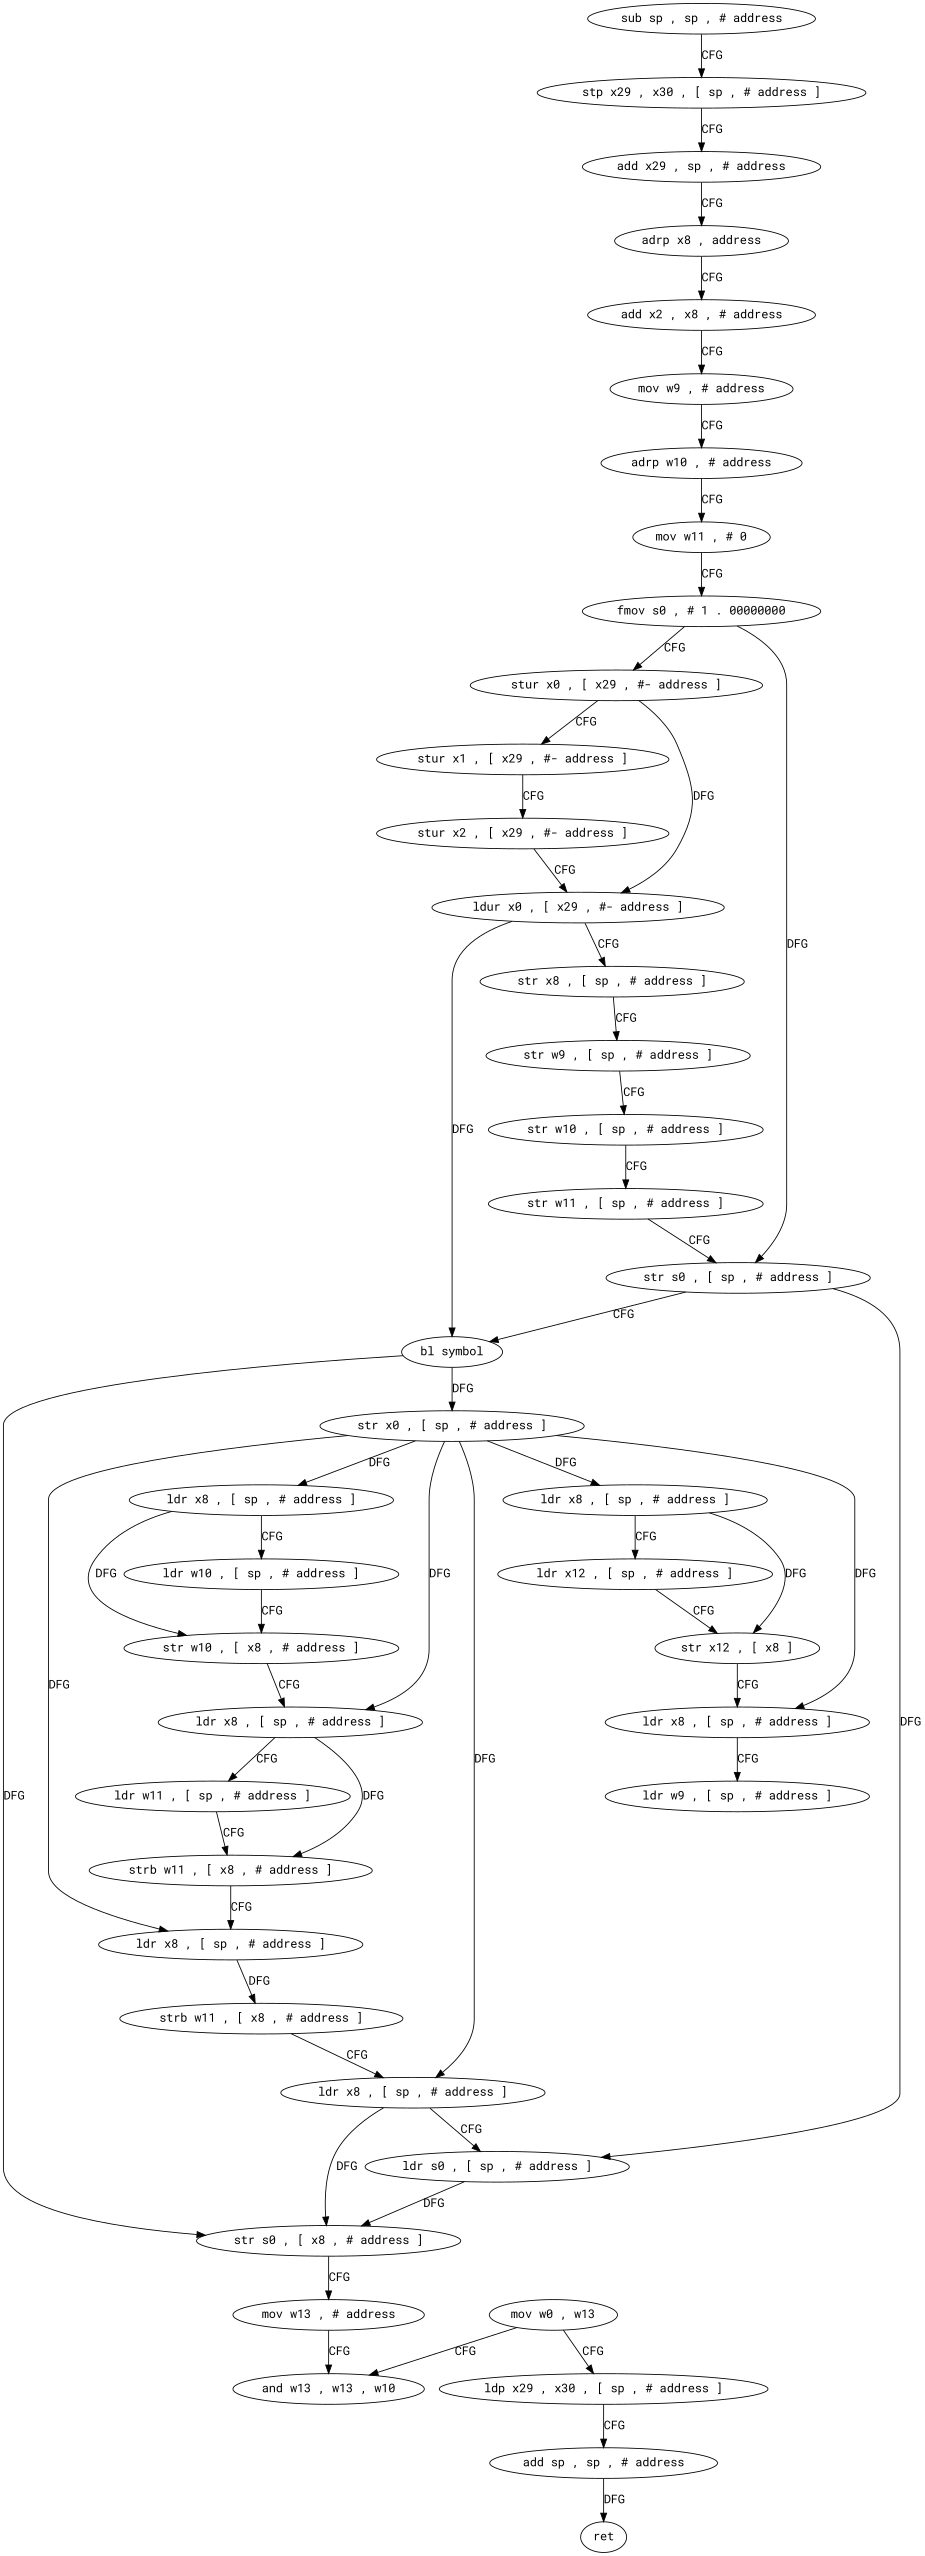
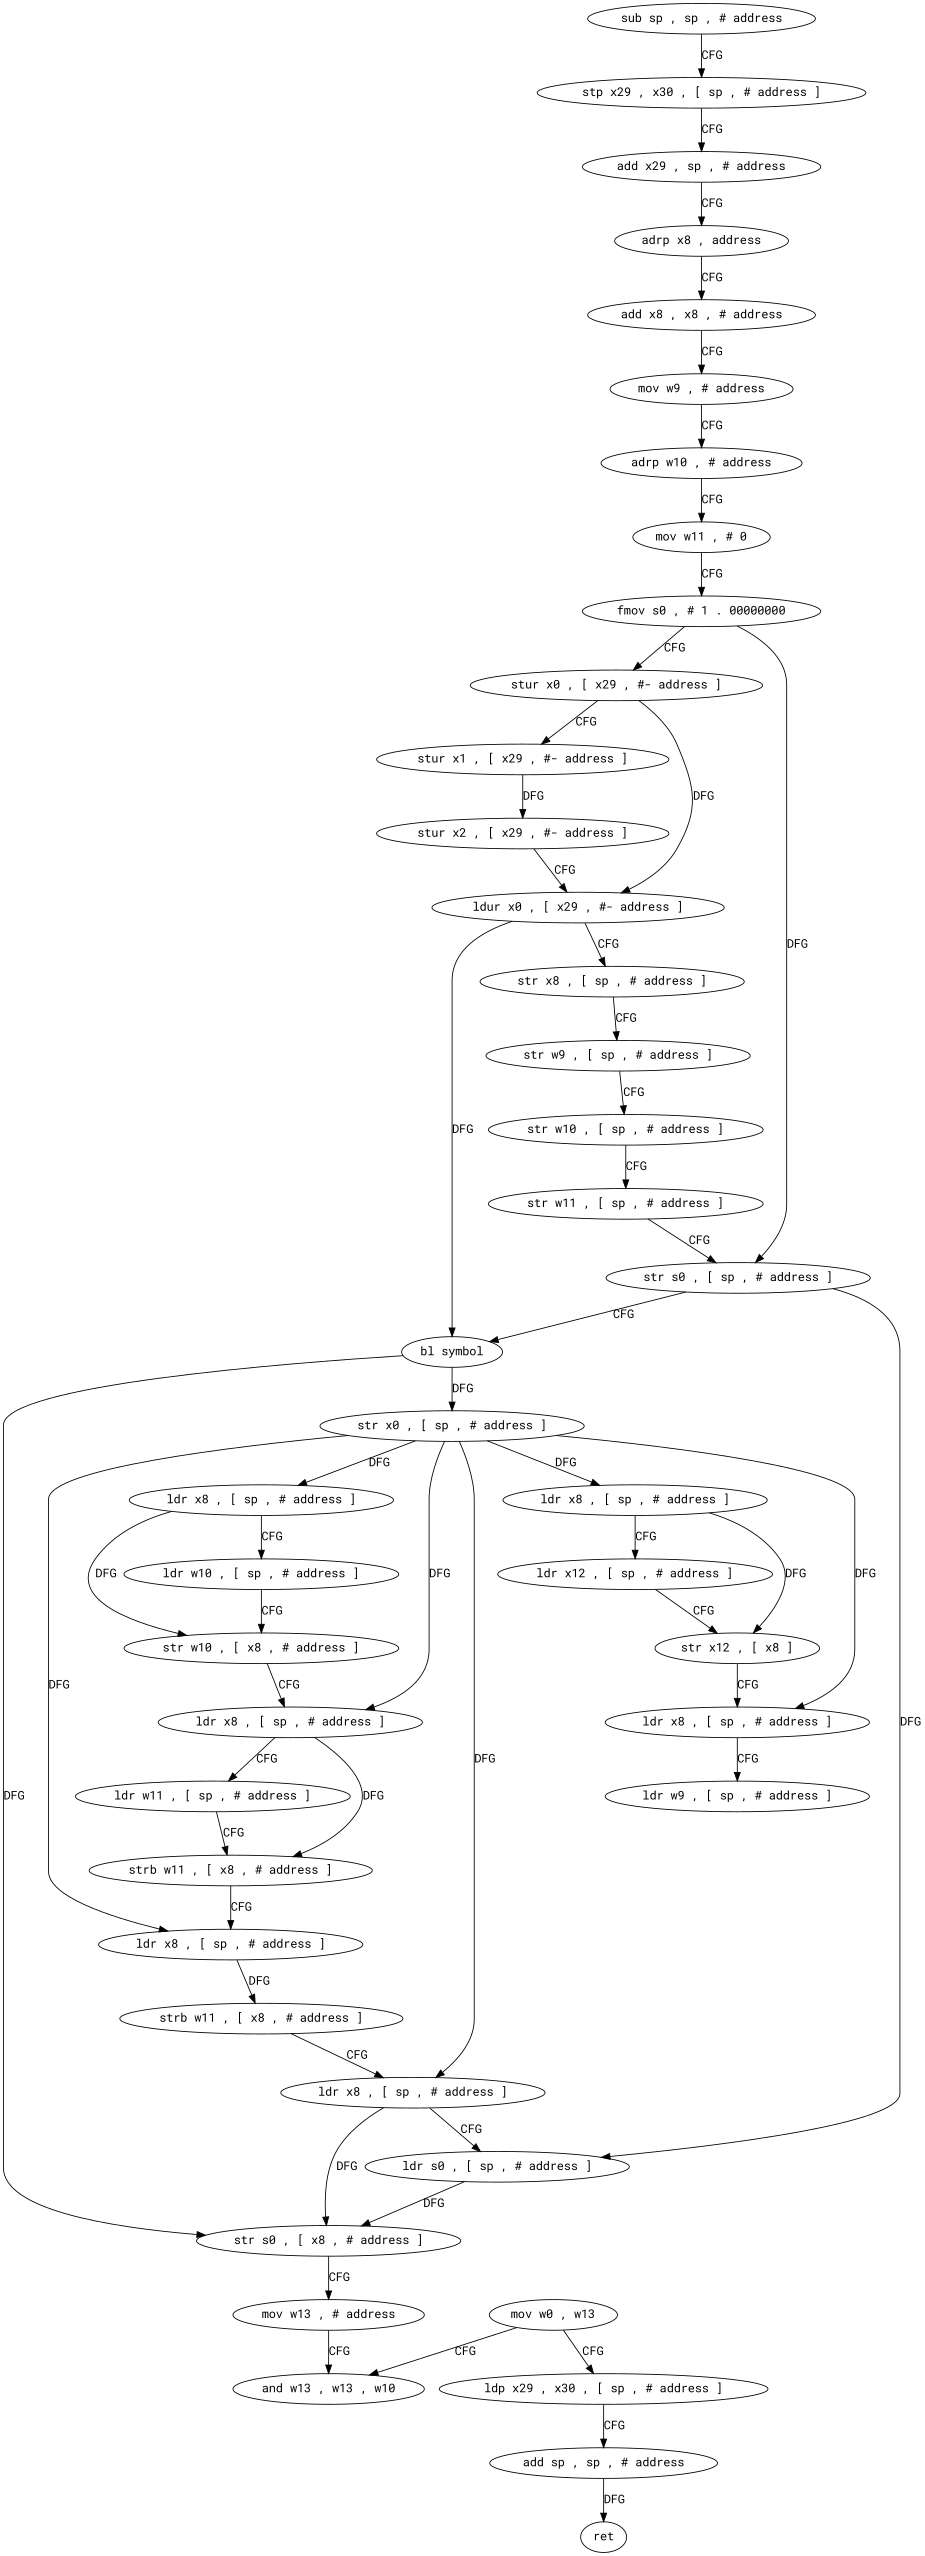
node "add x2 , x8 , # address": label "add x2 , x8 , # address" -> "add x8 , x8 , # address"
edge "stur x1 , [ x29 , #- address ]" -> "stur x2 , [ x29 , #- address ]": label "CFG" -> "DFG"
